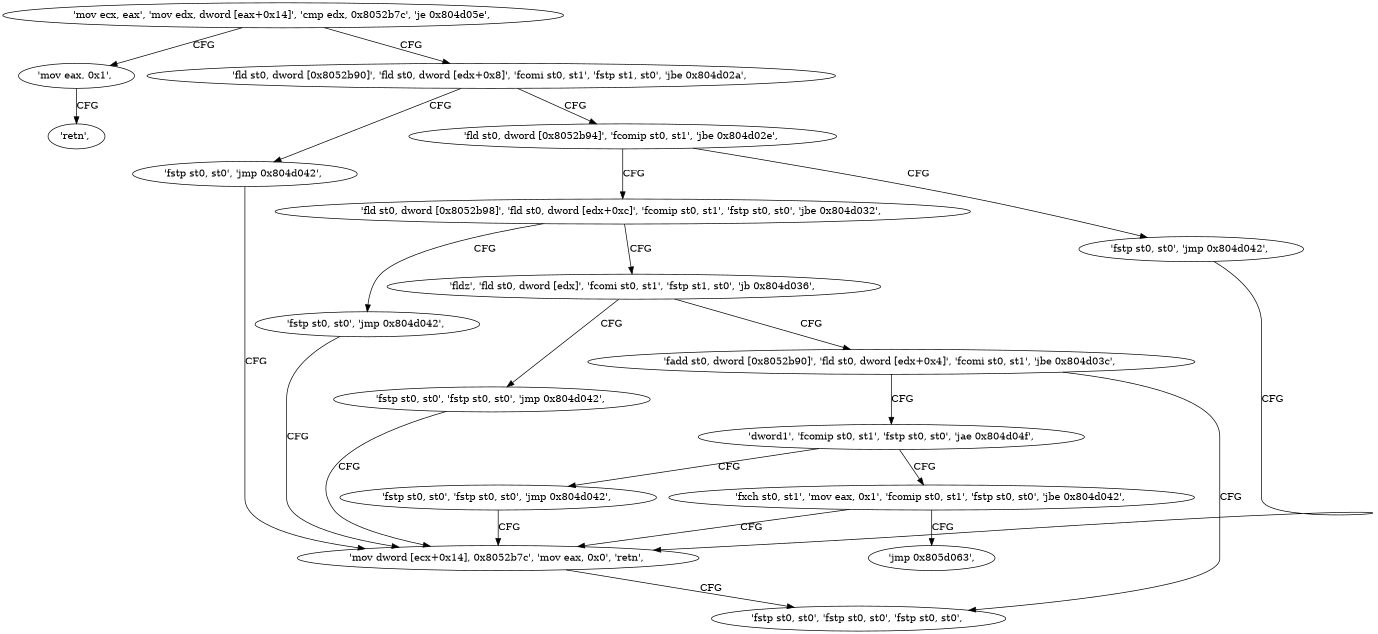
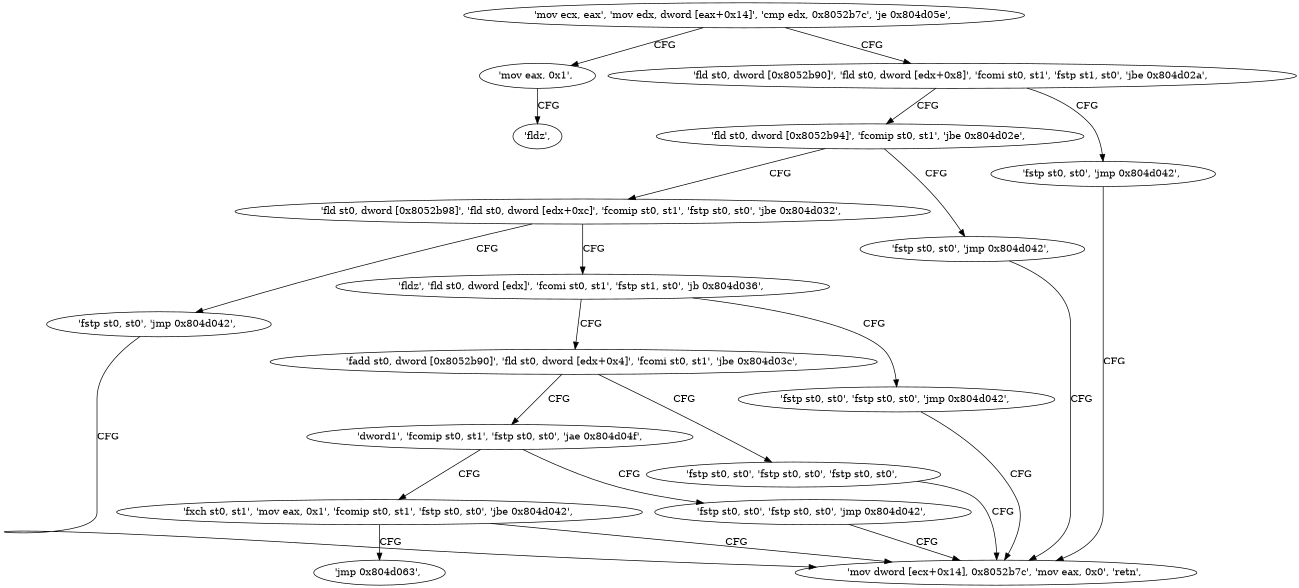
node "'retn',": label "'retn'," -> "'fldz',"
node "'jmp 0x805d063',": label "'jmp 0x805d063'," -> "'jmp 0x804d063',"
edge "'mov dword [ecx+0x14], 0x8052b7c', 'mov eax, 0x0', 'retn'," -> "'fstp st0, st0', 'fstp st0, st0', 'fstp st0, st0',": reversed
